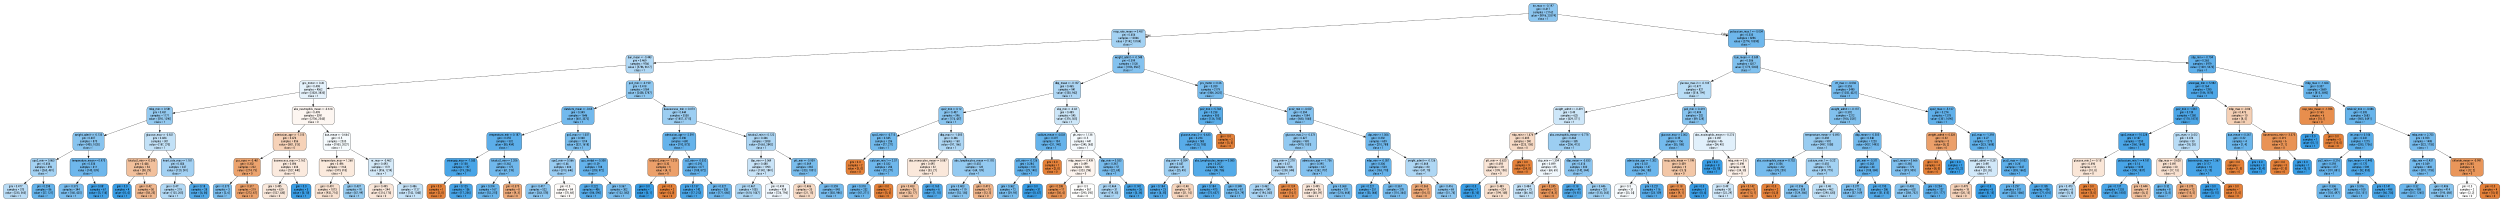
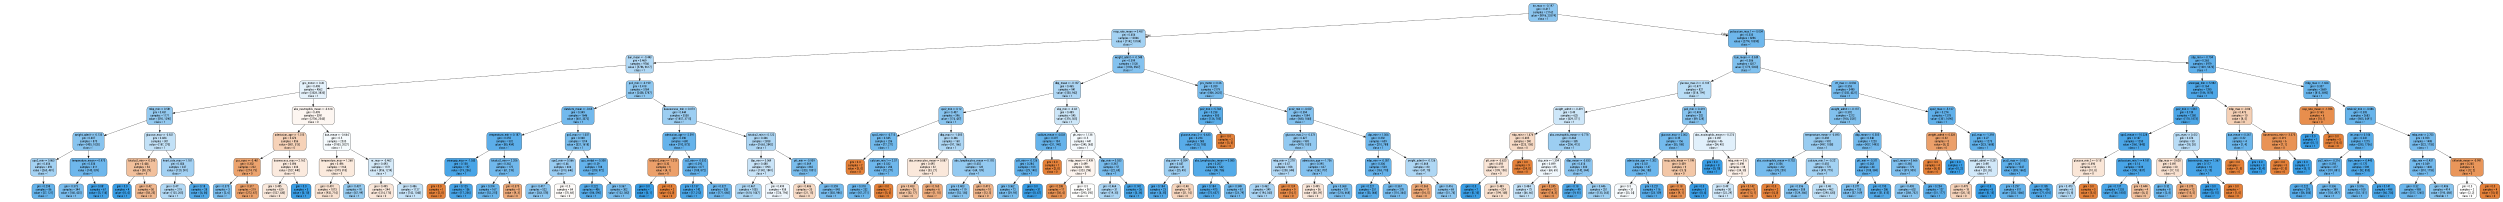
node "gini = 0.477 samples = 373 value = [233, 360] class = 1": removed
node "gini = 0.165 samples = 6 value = [1, 10] class = 1": fillcolor #4da7e8 -> #eeab7b
node "gini = 0.405 samples = 652 value = [288, 732] bun = 1": label "gini = 0.405 samples = 652 value = [288, 732] bun = 1" -> "gini = 0.405 samples = 652 value = [288, 732] class = 1"
node "gini = 0.222 samples = 278 value = [56, 384] class = 1": added
